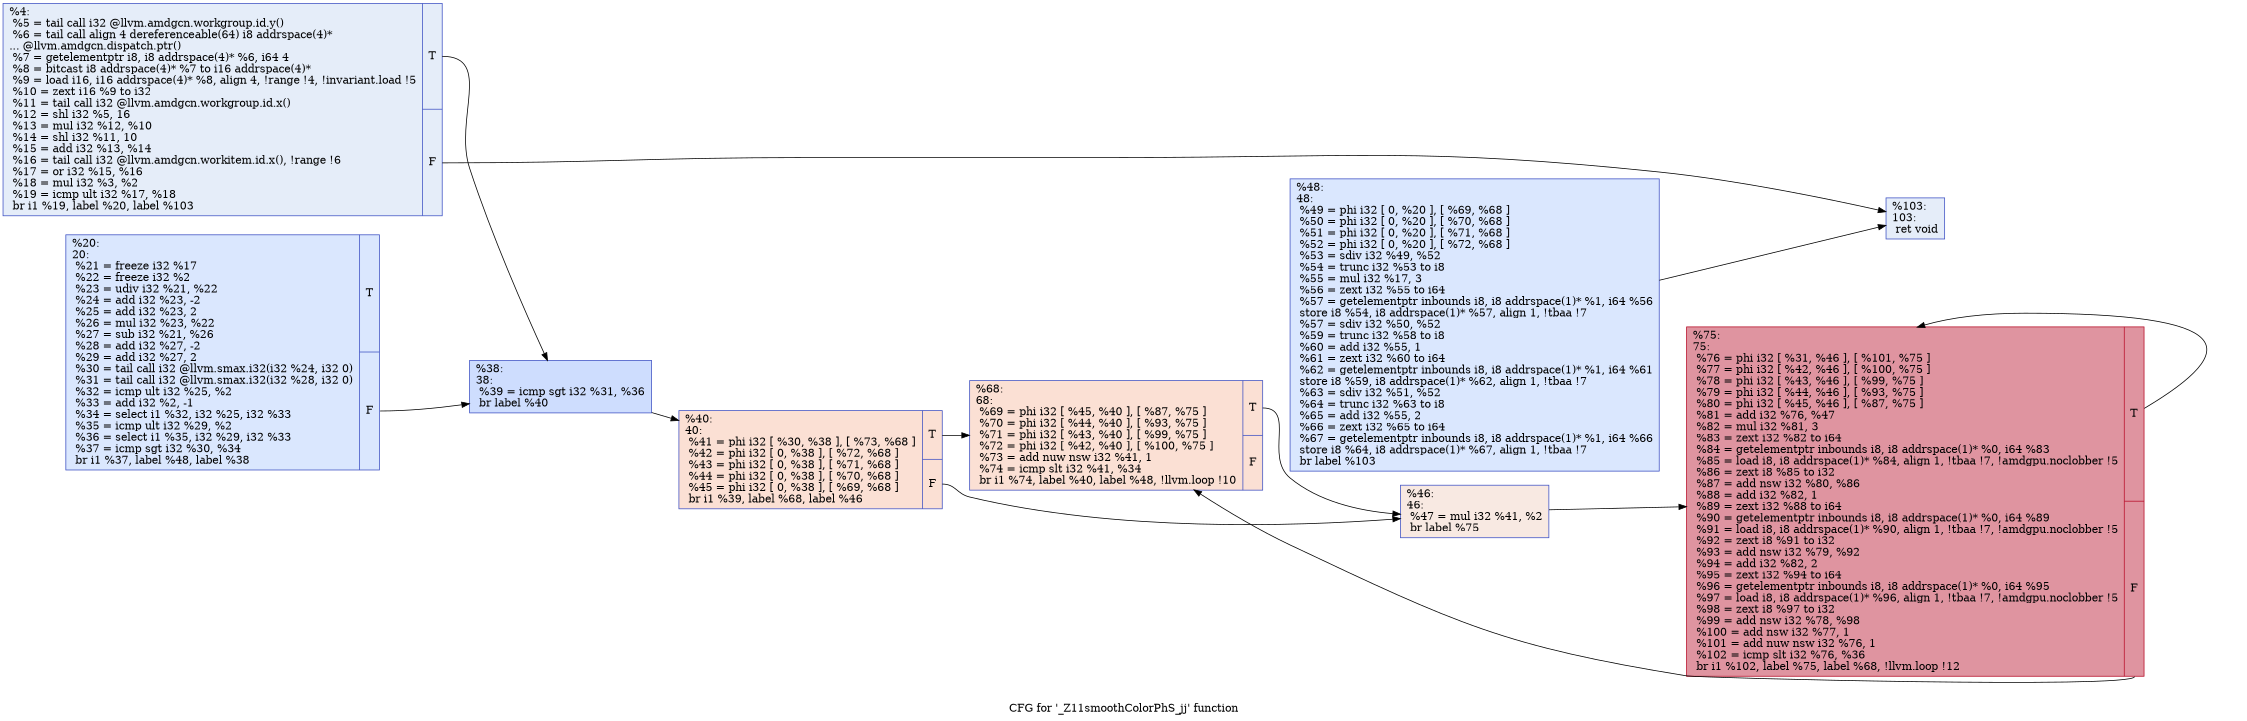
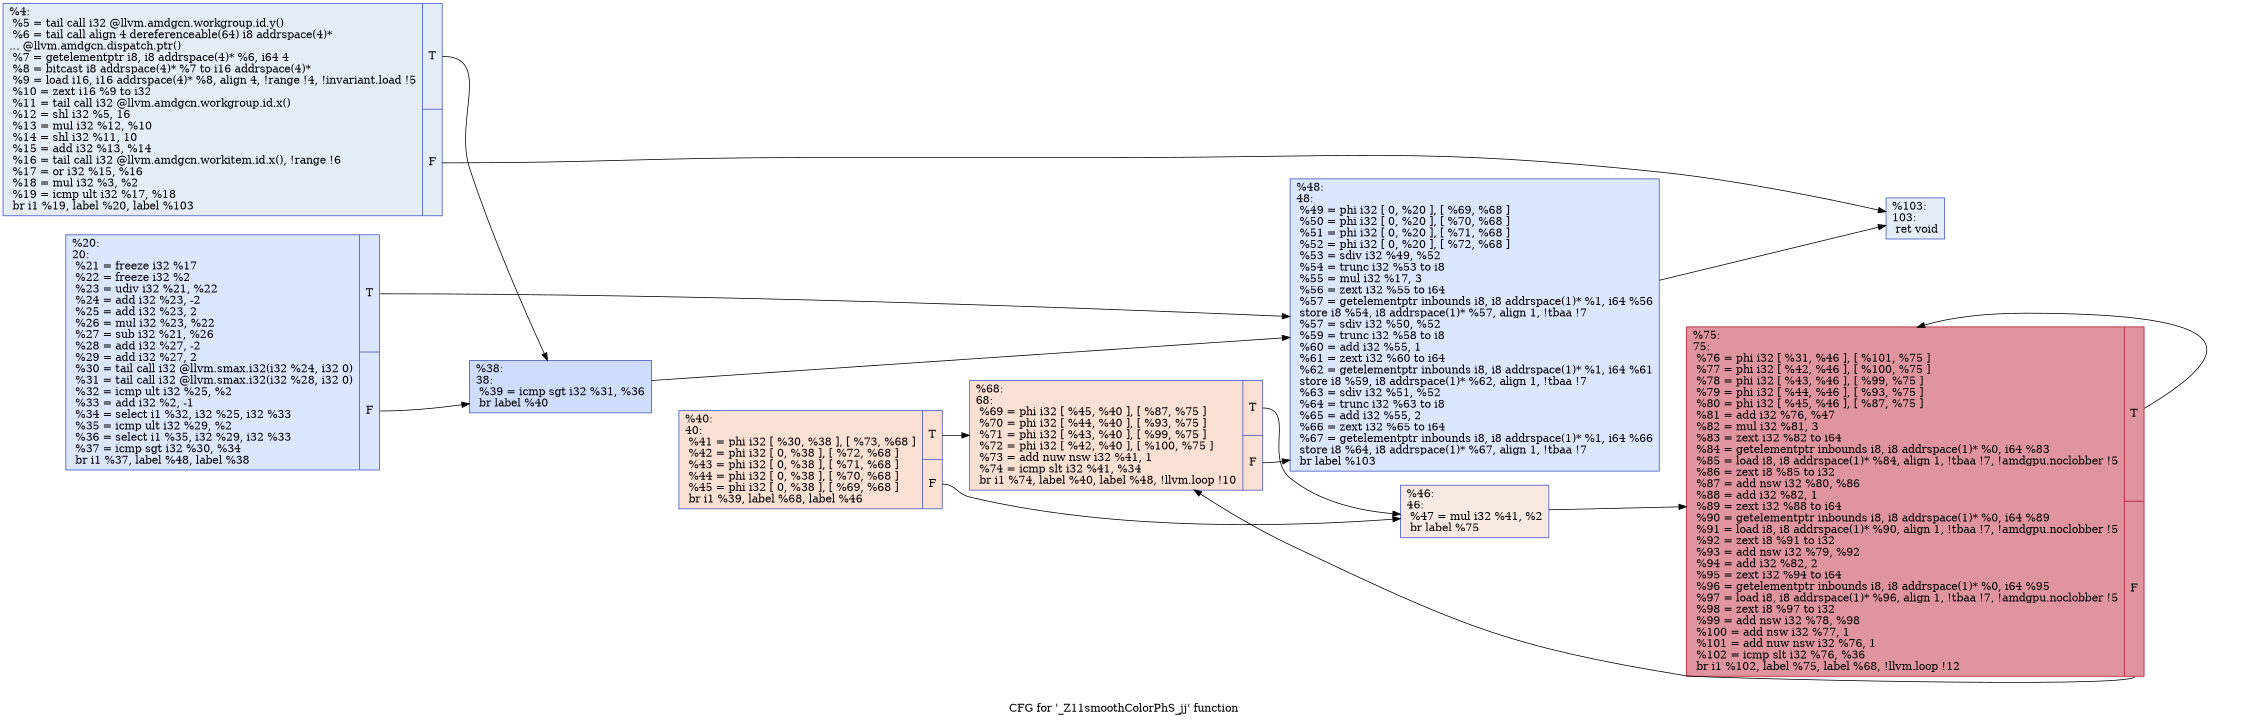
edge "%20:" -> "%48:": added
edge "%38:" -> "%40:": now "%38:" -> "%48:"
edge "%68:" -> "%48:": added
